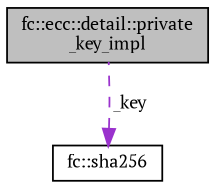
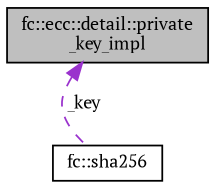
edge "fc::ecc::detail::private _key_impl" -> "fc::sha256": reversed
